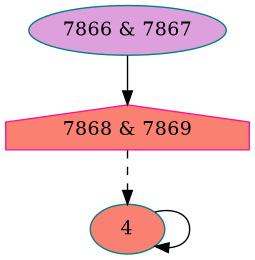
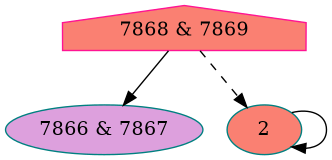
edge "7866 & 7867" -> "7868 & 7869": reversed
node "4": label "4" -> "2"
